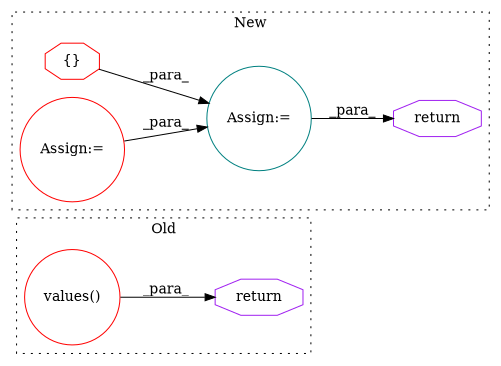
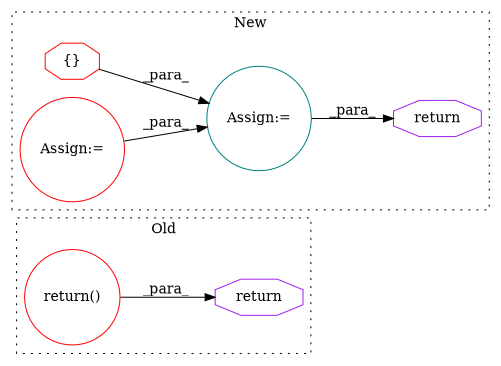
node "values()": label "values()" -> "return()"
